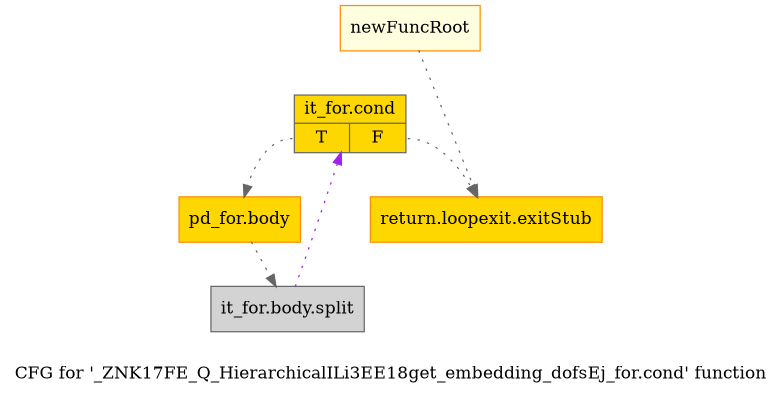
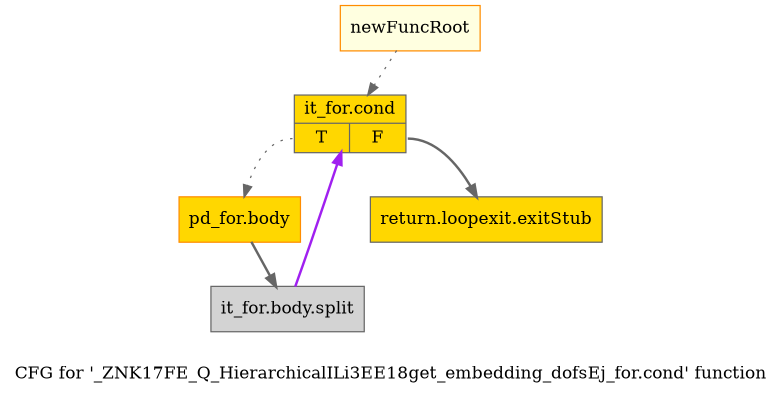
edge "newFuncRoot" -> "return.loopexit.exitStub": now "newFuncRoot" -> "it_for.cond"
edge "it_for.cond" -> "return.loopexit.exitStub": style dotted -> bold
node "return.loopexit.exitStub": color darkorange -> gray40
edge "it_for.body.split" -> "it_for.cond": style dotted -> bold
edge "pd_for.body" -> "it_for.body.split": style dotted -> bold
